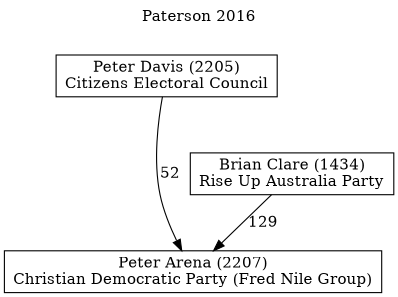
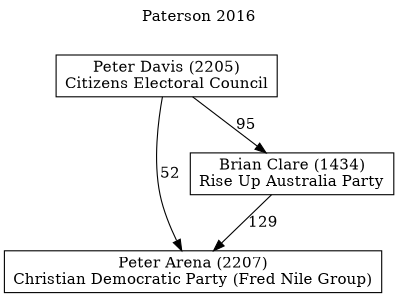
edge "Peter Davis (2205) Citizens Electoral Council" -> "Brian Clare (1434) Rise Up Australia Party": added, label "95"
